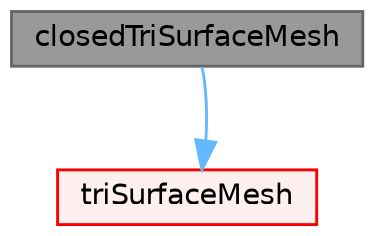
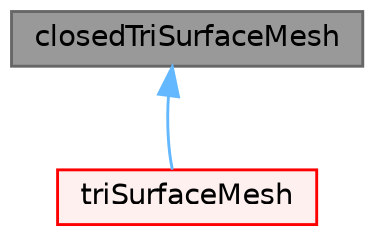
edge "closedTriSurfaceMesh" -> "triSurfaceMesh": reversed
